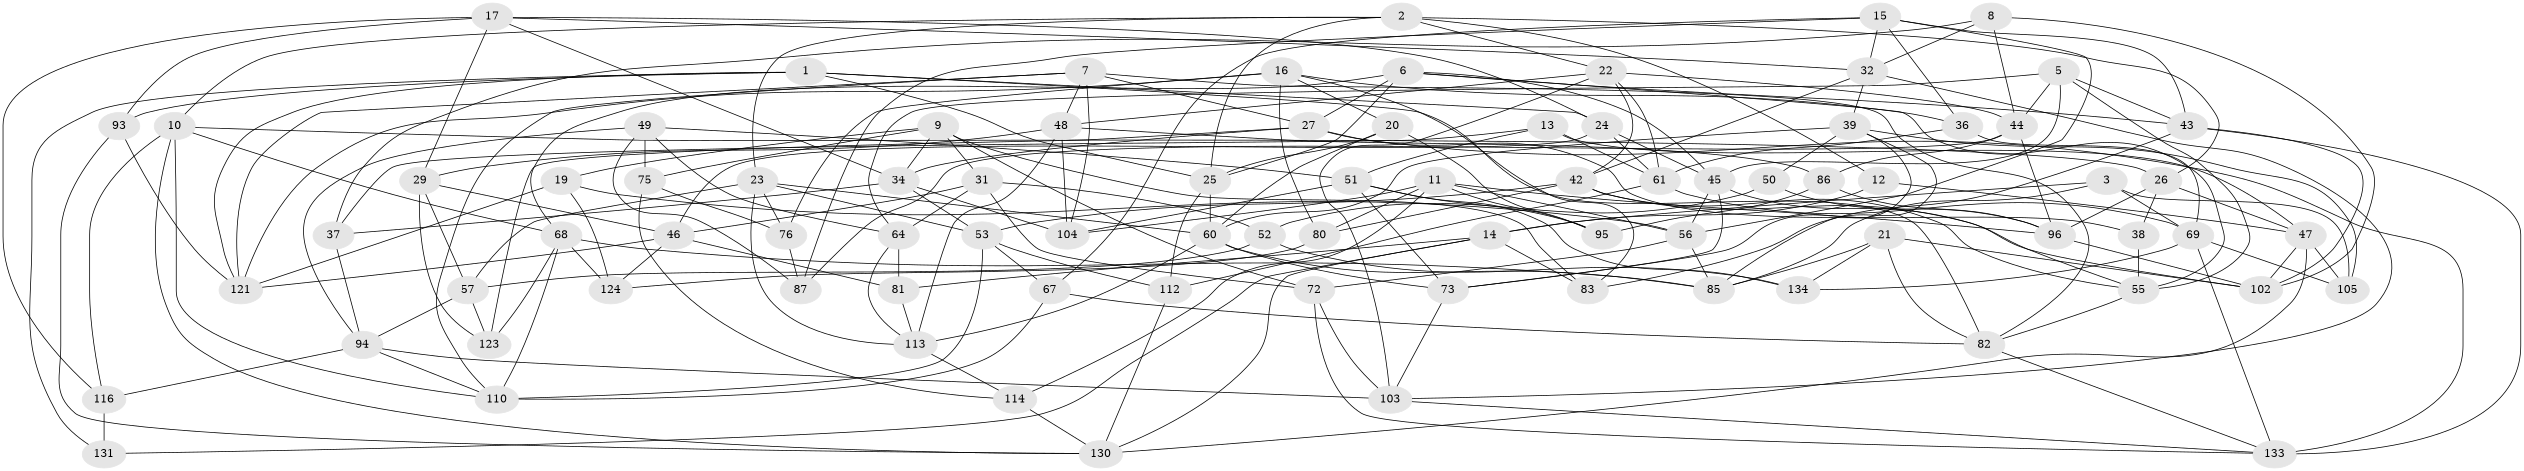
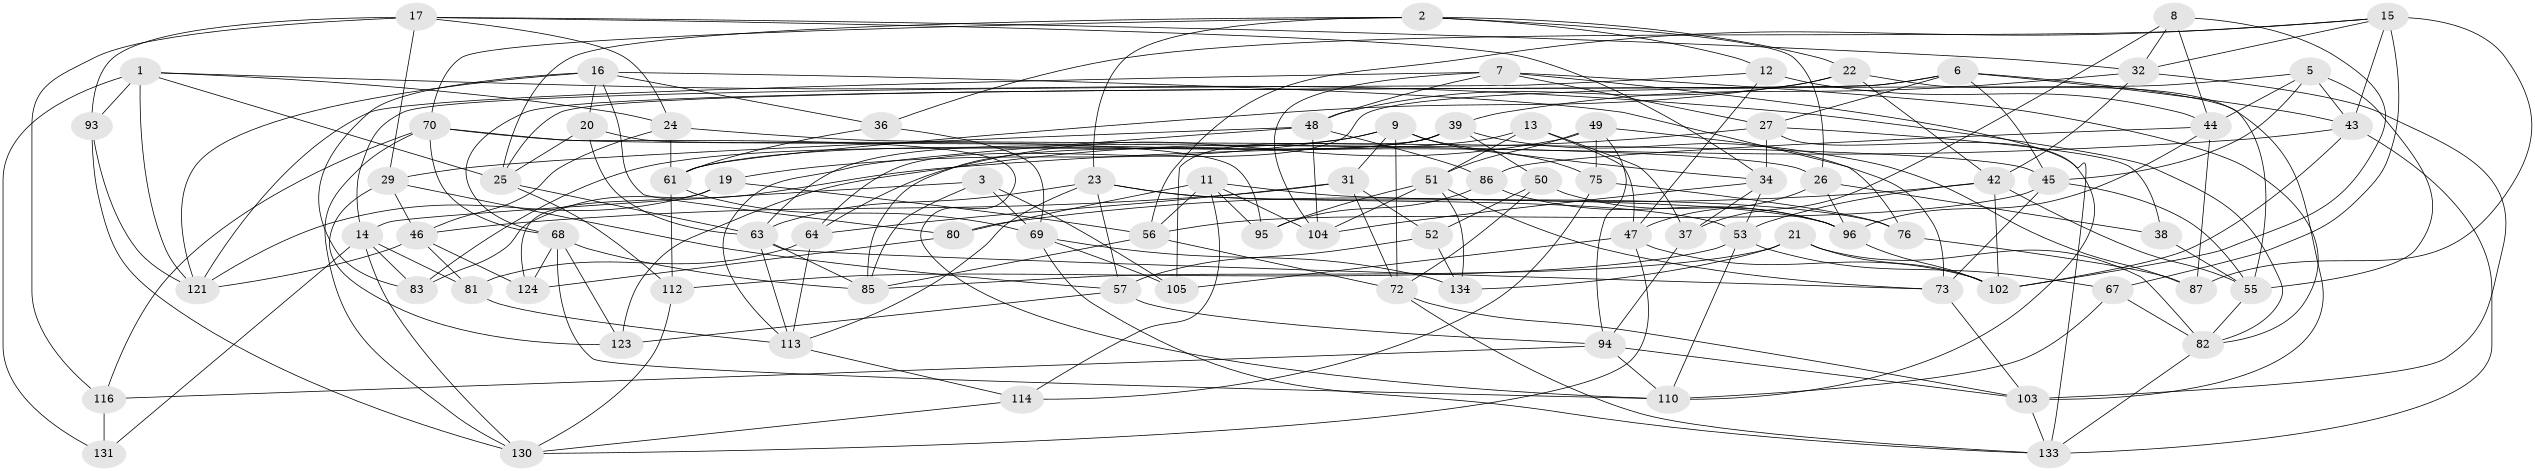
edge "22" -- "44": now "12" -- "44"
node "10": label "10" -> "70"
node "60": label "60" -> "63"
edge "50" -- "72": added
